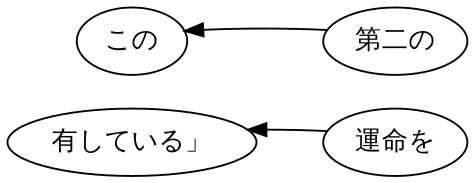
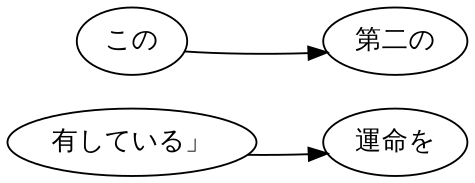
edge "第二の" -> "この": reversed
edge "運命を" -> "有している」": reversed
